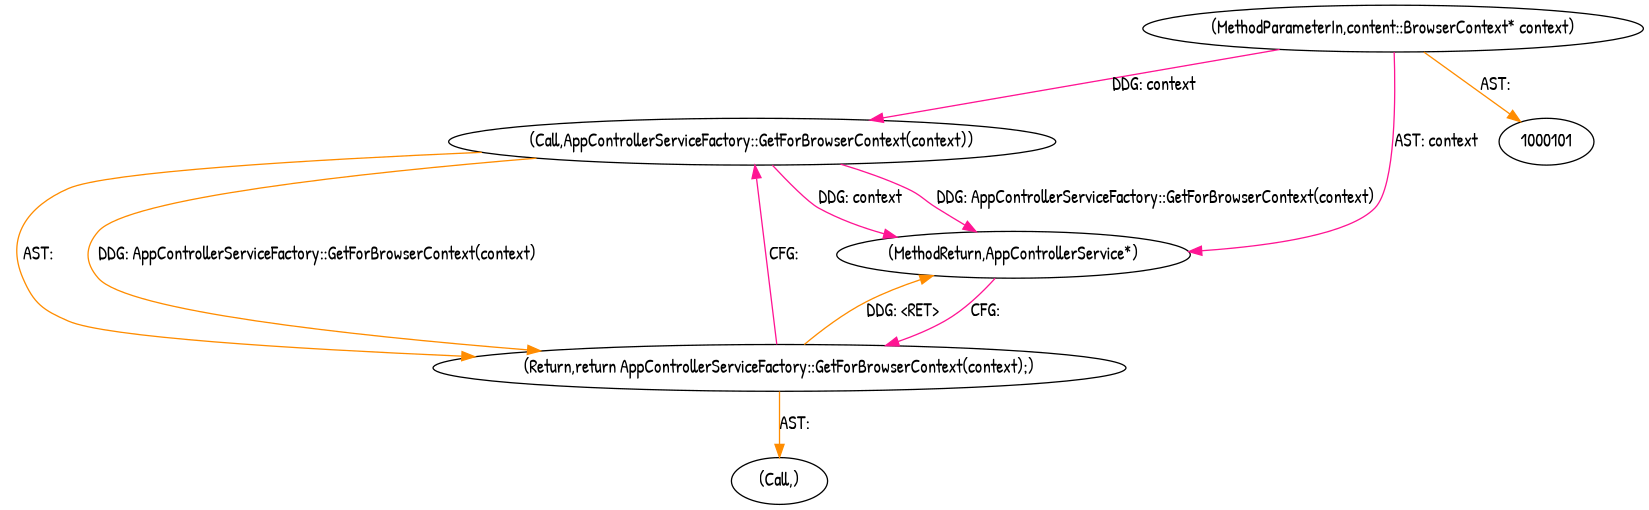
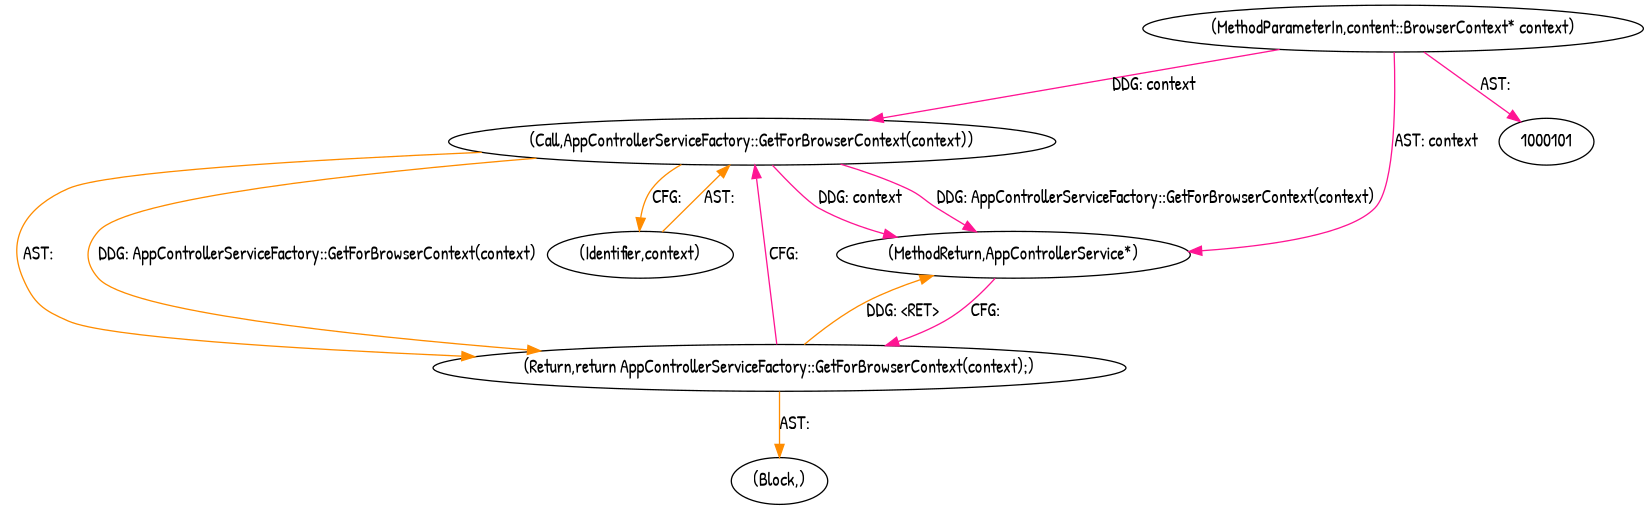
edge "(MethodParameterIn,content::BrowserContext* context)" -> "1000101": color darkorange -> deeppink
node "(Identifier,context)": added
node "(Call,)": label "(Call,)" -> "(Block,)"
